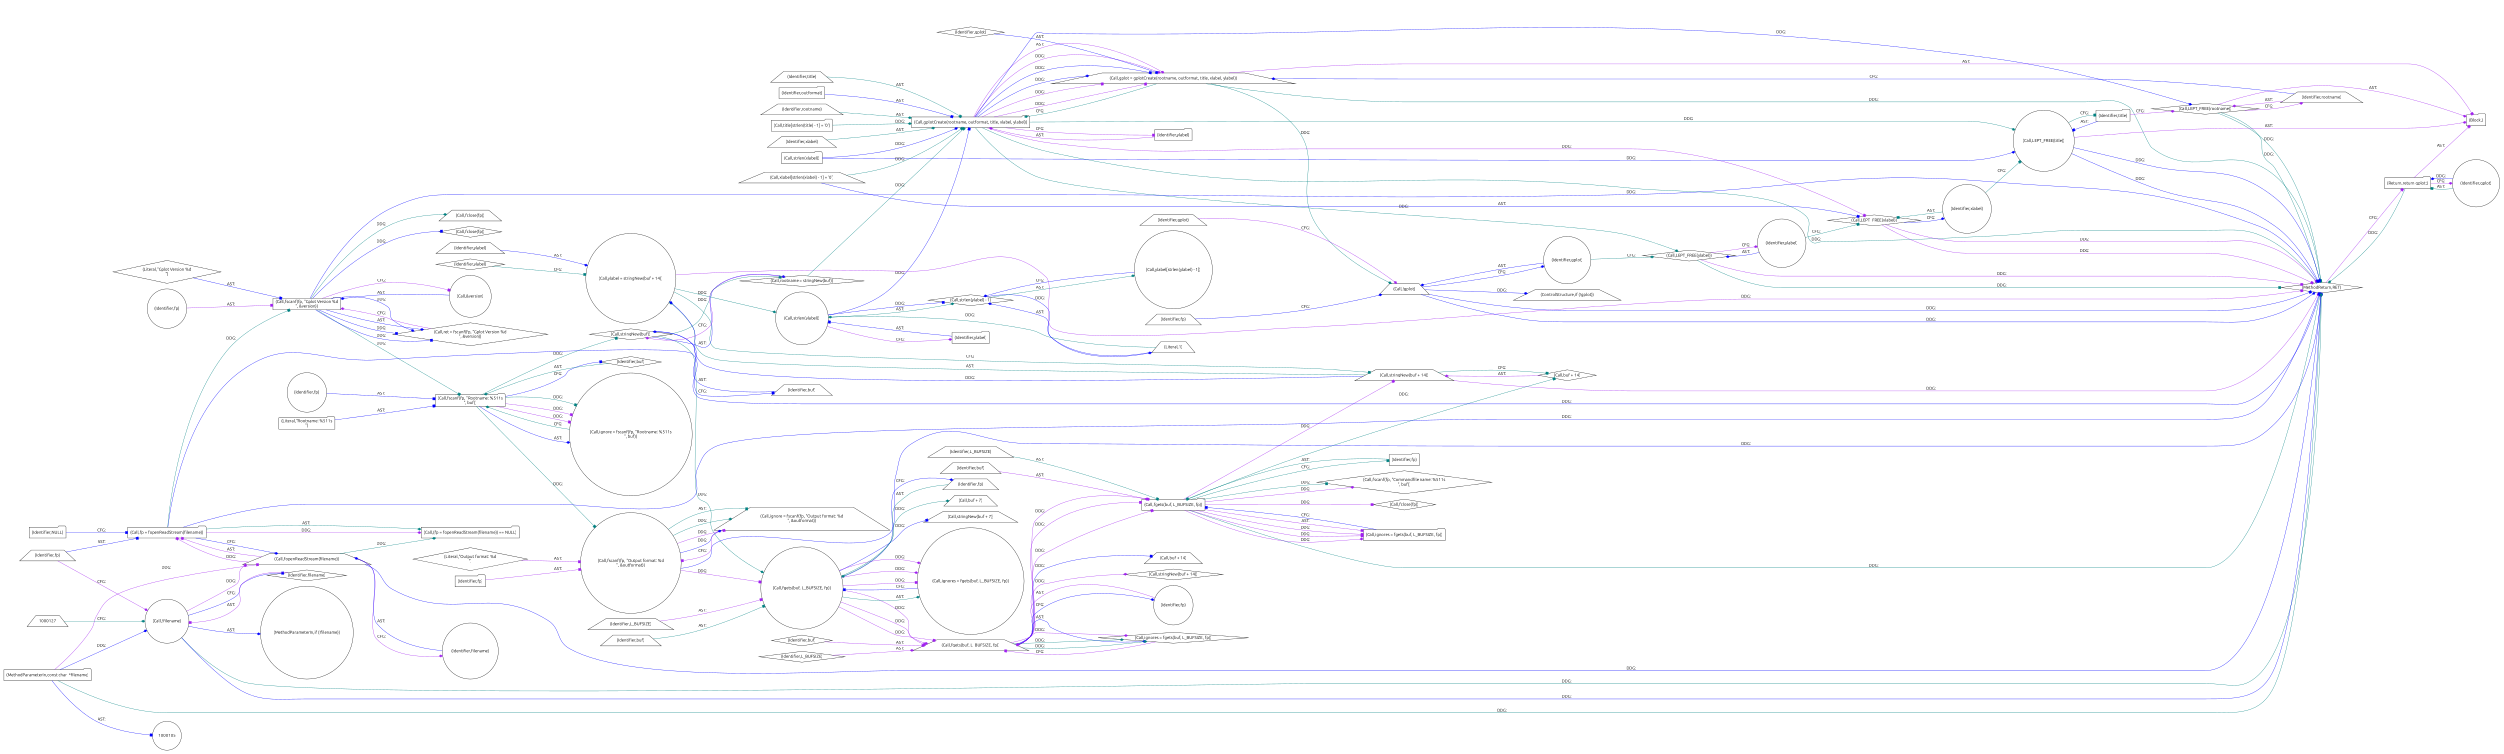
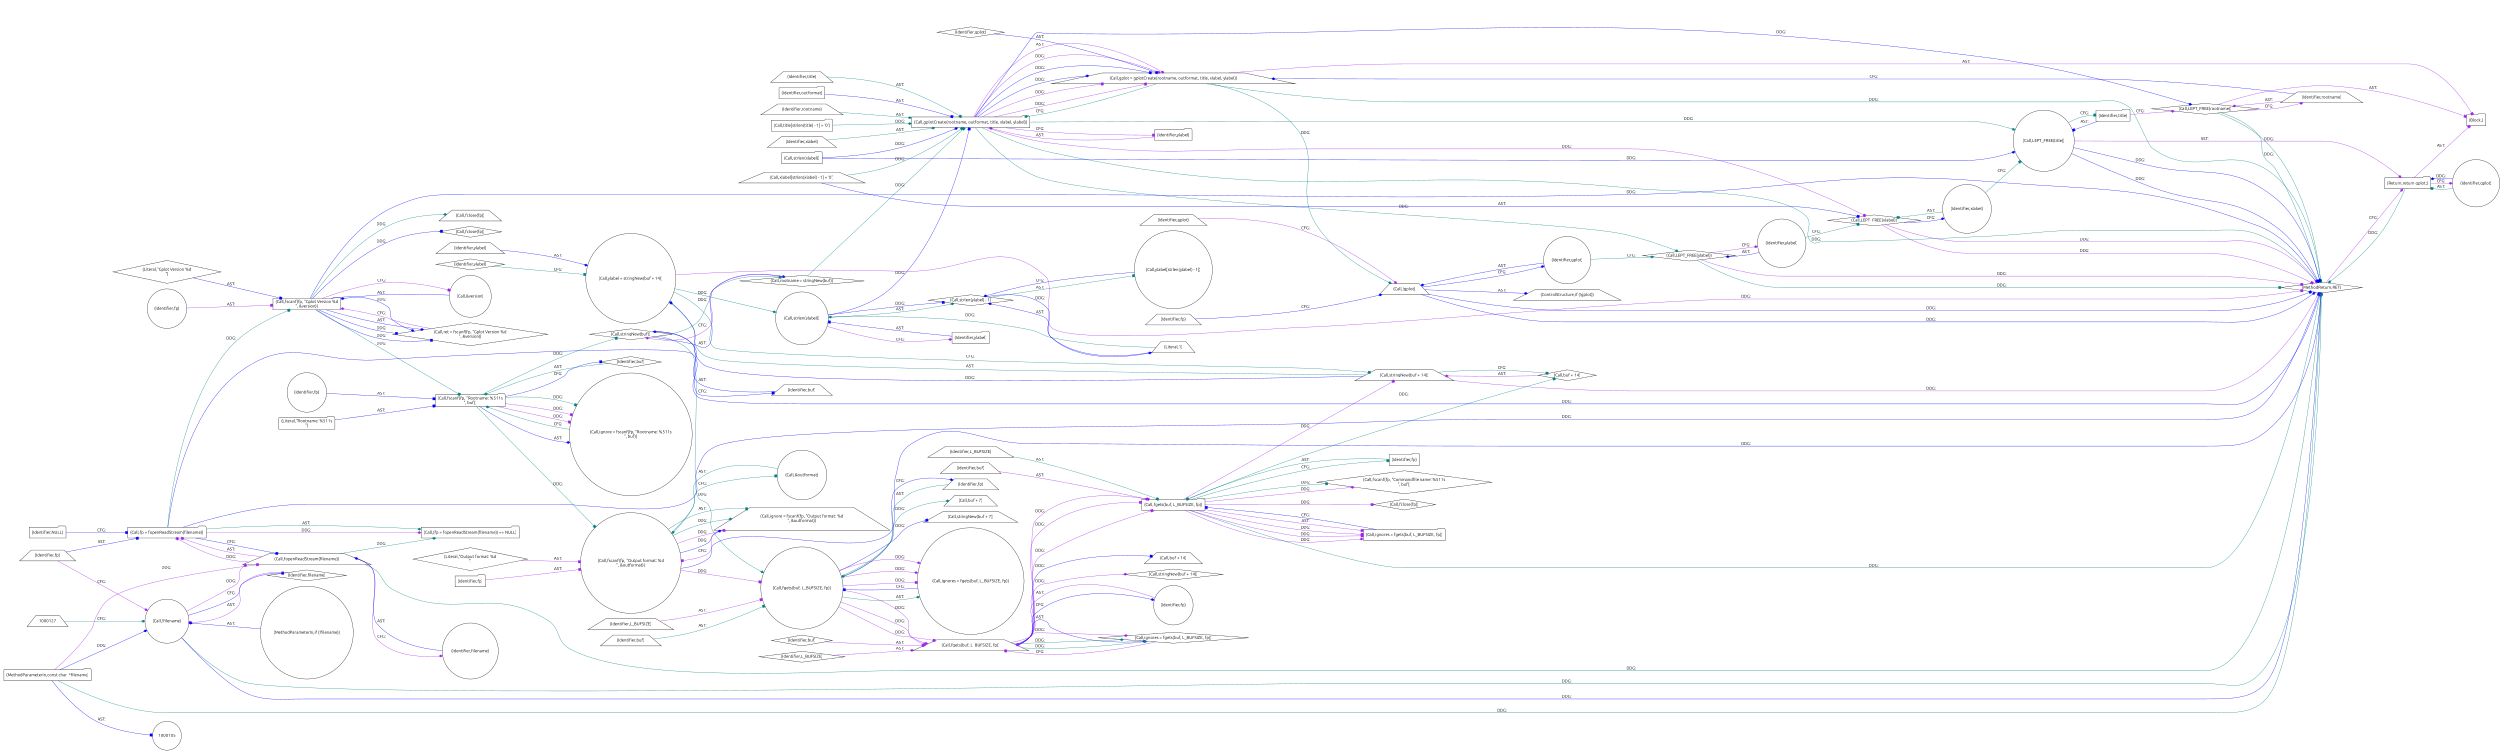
edge "(Call,LEPT_FREE(rootname))" -> "(Block,)": arrowhead diamond -> box
edge "(Call,LEPT_FREE(title))" -> "(Block,)": now "(Call,LEPT_FREE(title))" -> "(Return,return gplot;)"
edge "(MethodReturn,RET)" -> "(Return,return gplot;)": arrowhead box -> diamond
edge "(Call,strlen(ylabel) - 1)" -> "(Call,ylabel[strlen(ylabel) - 1])": arrowhead diamond -> box
edge "(Call,!gplot)" -> "(ControlStructure,if (!gplot))": label "DDG: " -> "AST: "
node "(Call,&outformat)": added
edge "(Call,fp = fopenReadStream(filename))" -> "(Call,fopenReadStream(filename))": arrowhead diamond -> box
edge "(Call,!filename)" -> "(MethodParameterIn,if (!filename))": reversed
edge "(Call,fopenReadStream(filename))" -> "(MethodReturn,RET)": color blue -> teal
